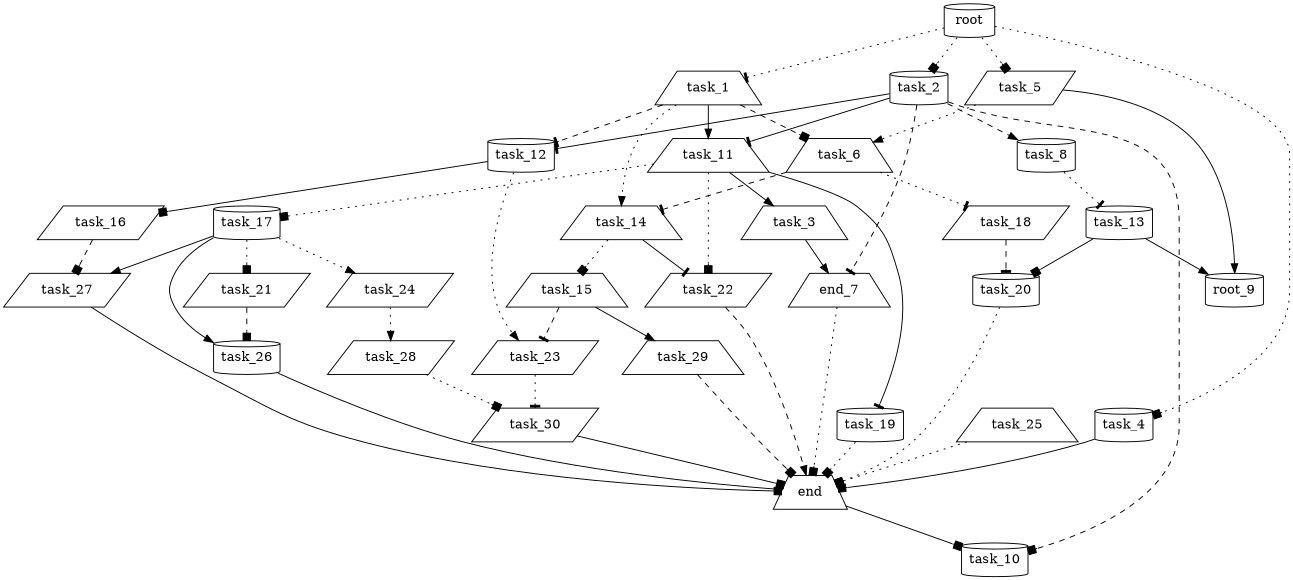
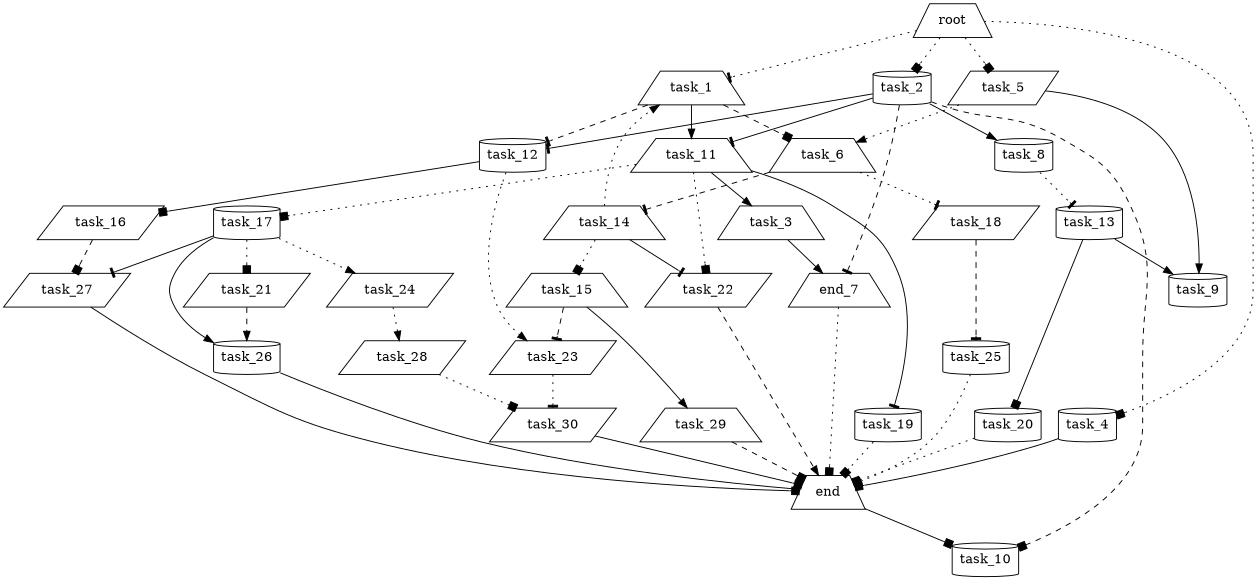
node "root": shape cylinder -> trapezium
edge "task_2" -> "task_8": style dashed -> solid
edge "task_1" -> "task_14": reversed
edge "task_17" -> "task_27": arrowhead normal -> tee
edge "task_18" -> "task_20": now "task_18" -> "task_25"
node "root_9": label "root_9" -> "task_9"
edge "task_21" -> "task_26": arrowhead box -> normal
node "task_25": shape trapezium -> cylinder
